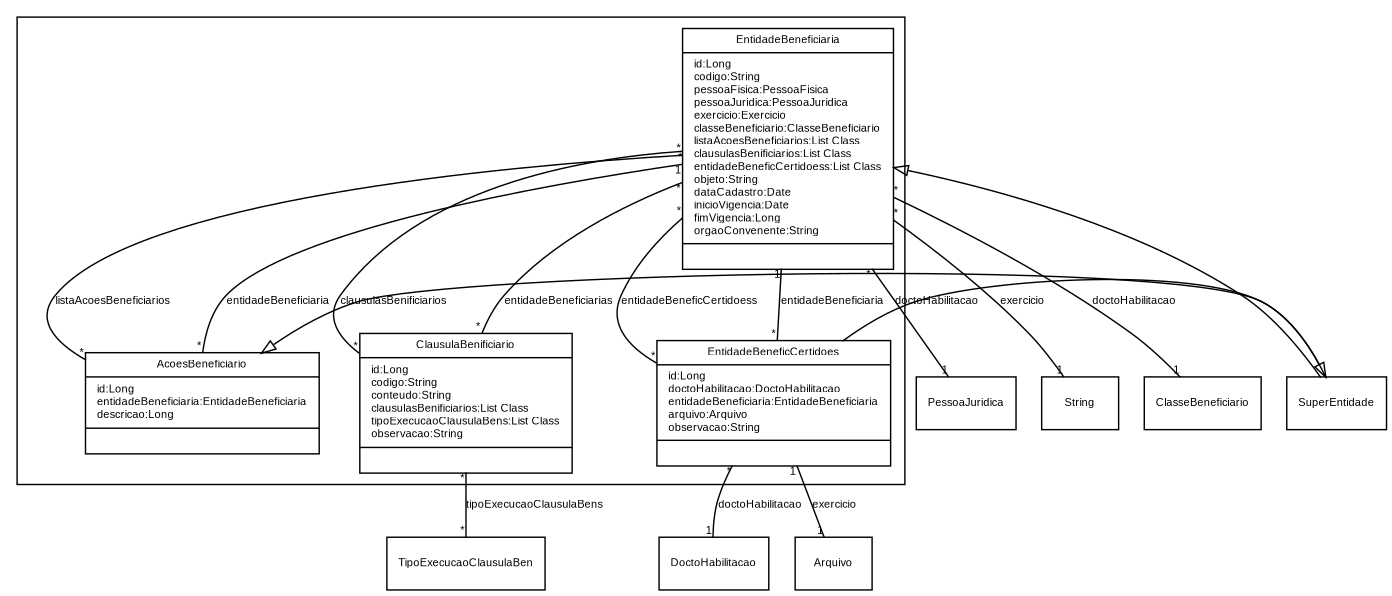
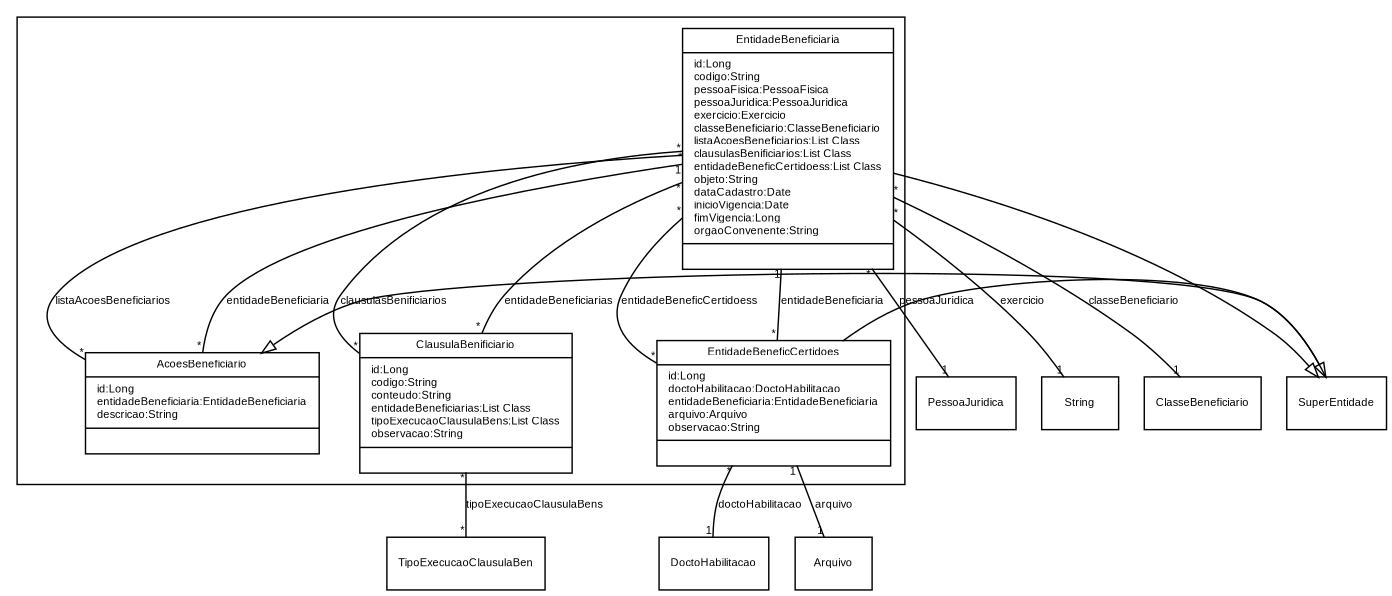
edge "SuperEntidade" -> "EntidadeBeneficiaria": reversed
edge "EntidadeBeneficiaria" -- "PessoaJuridica": label "doctoHabilitacao" -> "pessoaJuridica"
edge "EntidadeBeneficiaria" -- "ClasseBeneficiario": label "doctoHabilitacao" -> "classeBeneficiario"
node "ClausulaBenificiario": text "clausulasBenificiarios:List Class" -> "entidadeBeneficiarias:List Class"
node "AcoesBeneficiario": text "descricao:Long" -> "descricao:String"
edge "EntidadeBeneficCertidoes" -- "Arquivo": label "exercicio" -> "arquivo"
